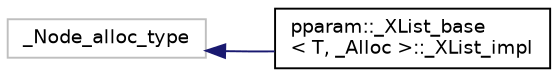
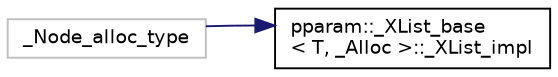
edge "pparam::_XList_base < T, _Alloc >::_XList_impl" -> "_Node_alloc_type": reversed
